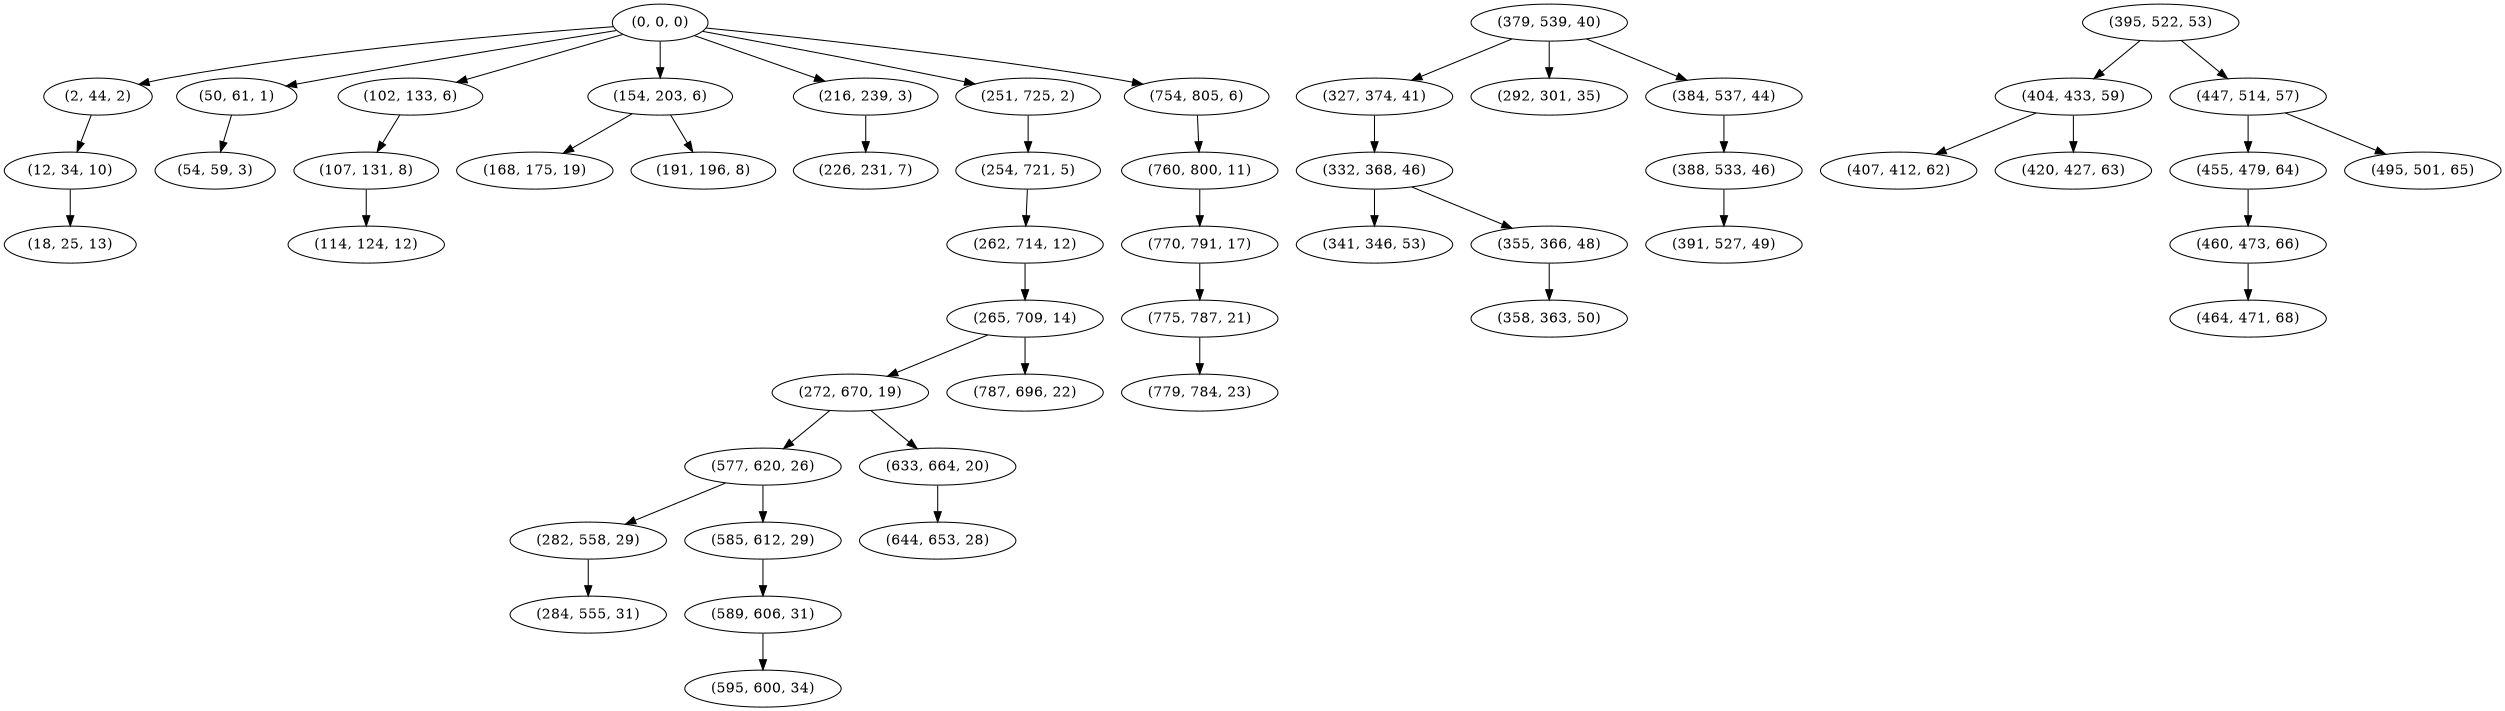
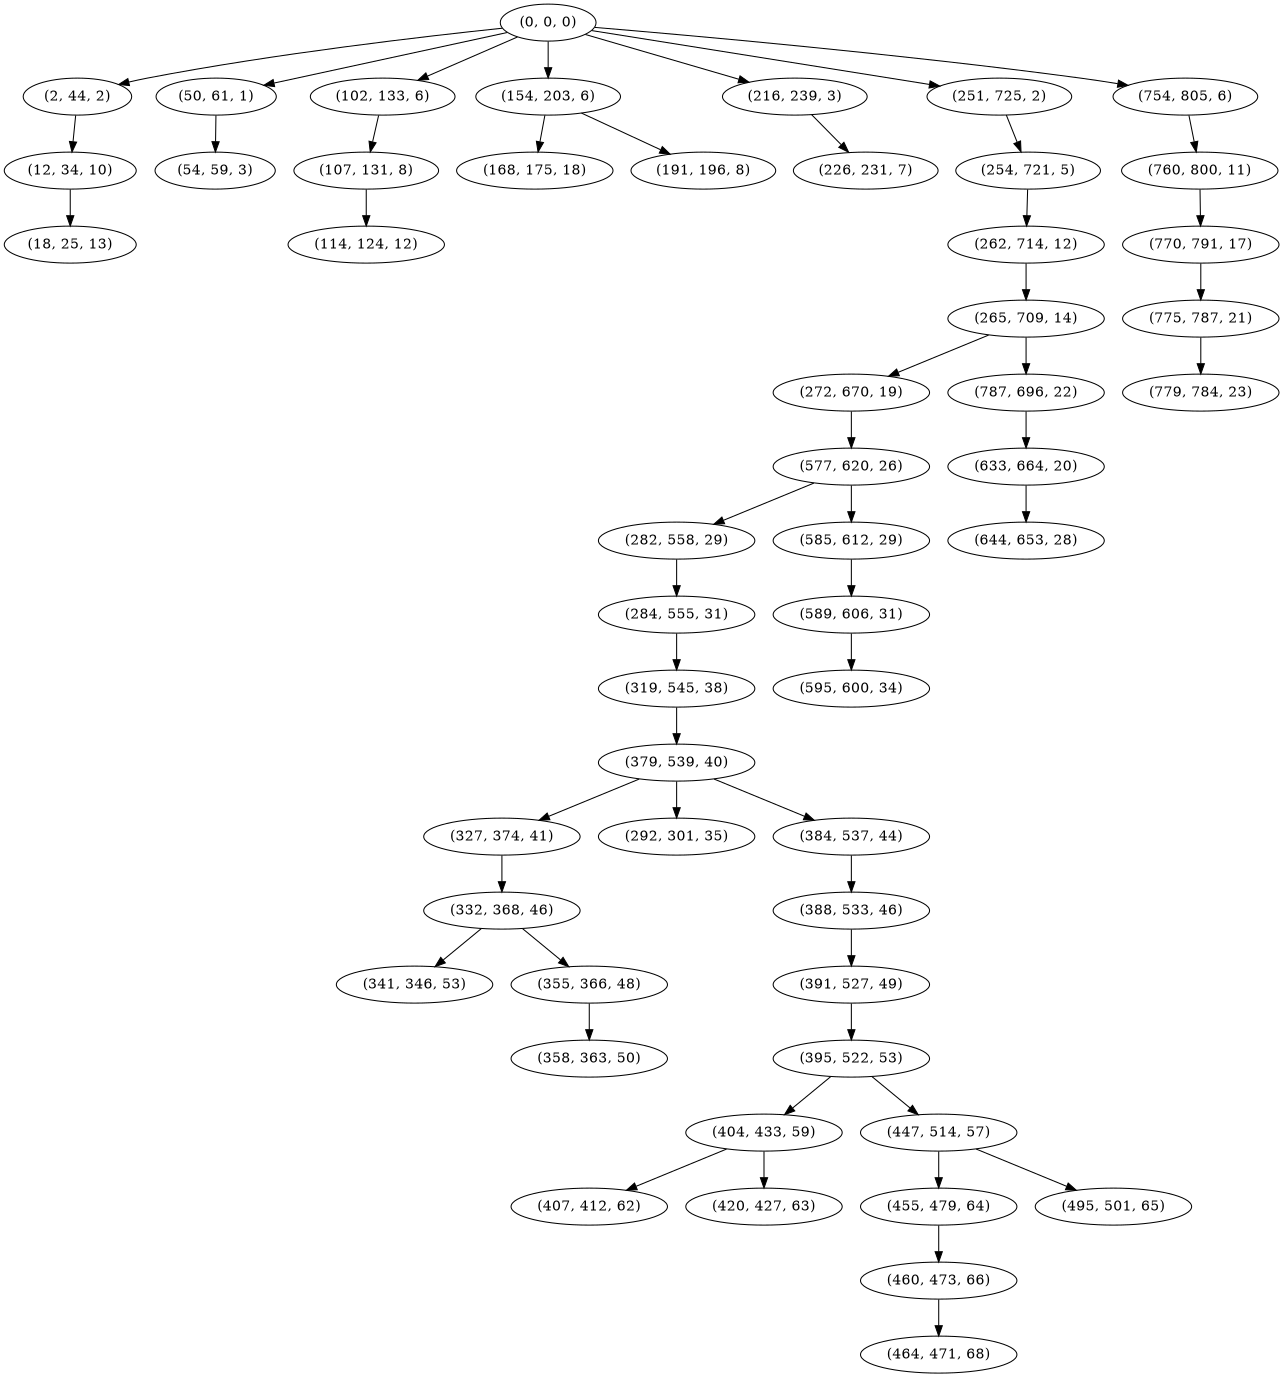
node "(168, 175, 19)": label "(168, 175, 19)" -> "(168, 175, 18)"
edge "(272, 670, 19)" -> "(633, 664, 20)": now "(787, 696, 22)" -> "(633, 664, 20)"
node "(319, 545, 38)": added
edge "(391, 527, 49)" -> "(395, 522, 53)": added
